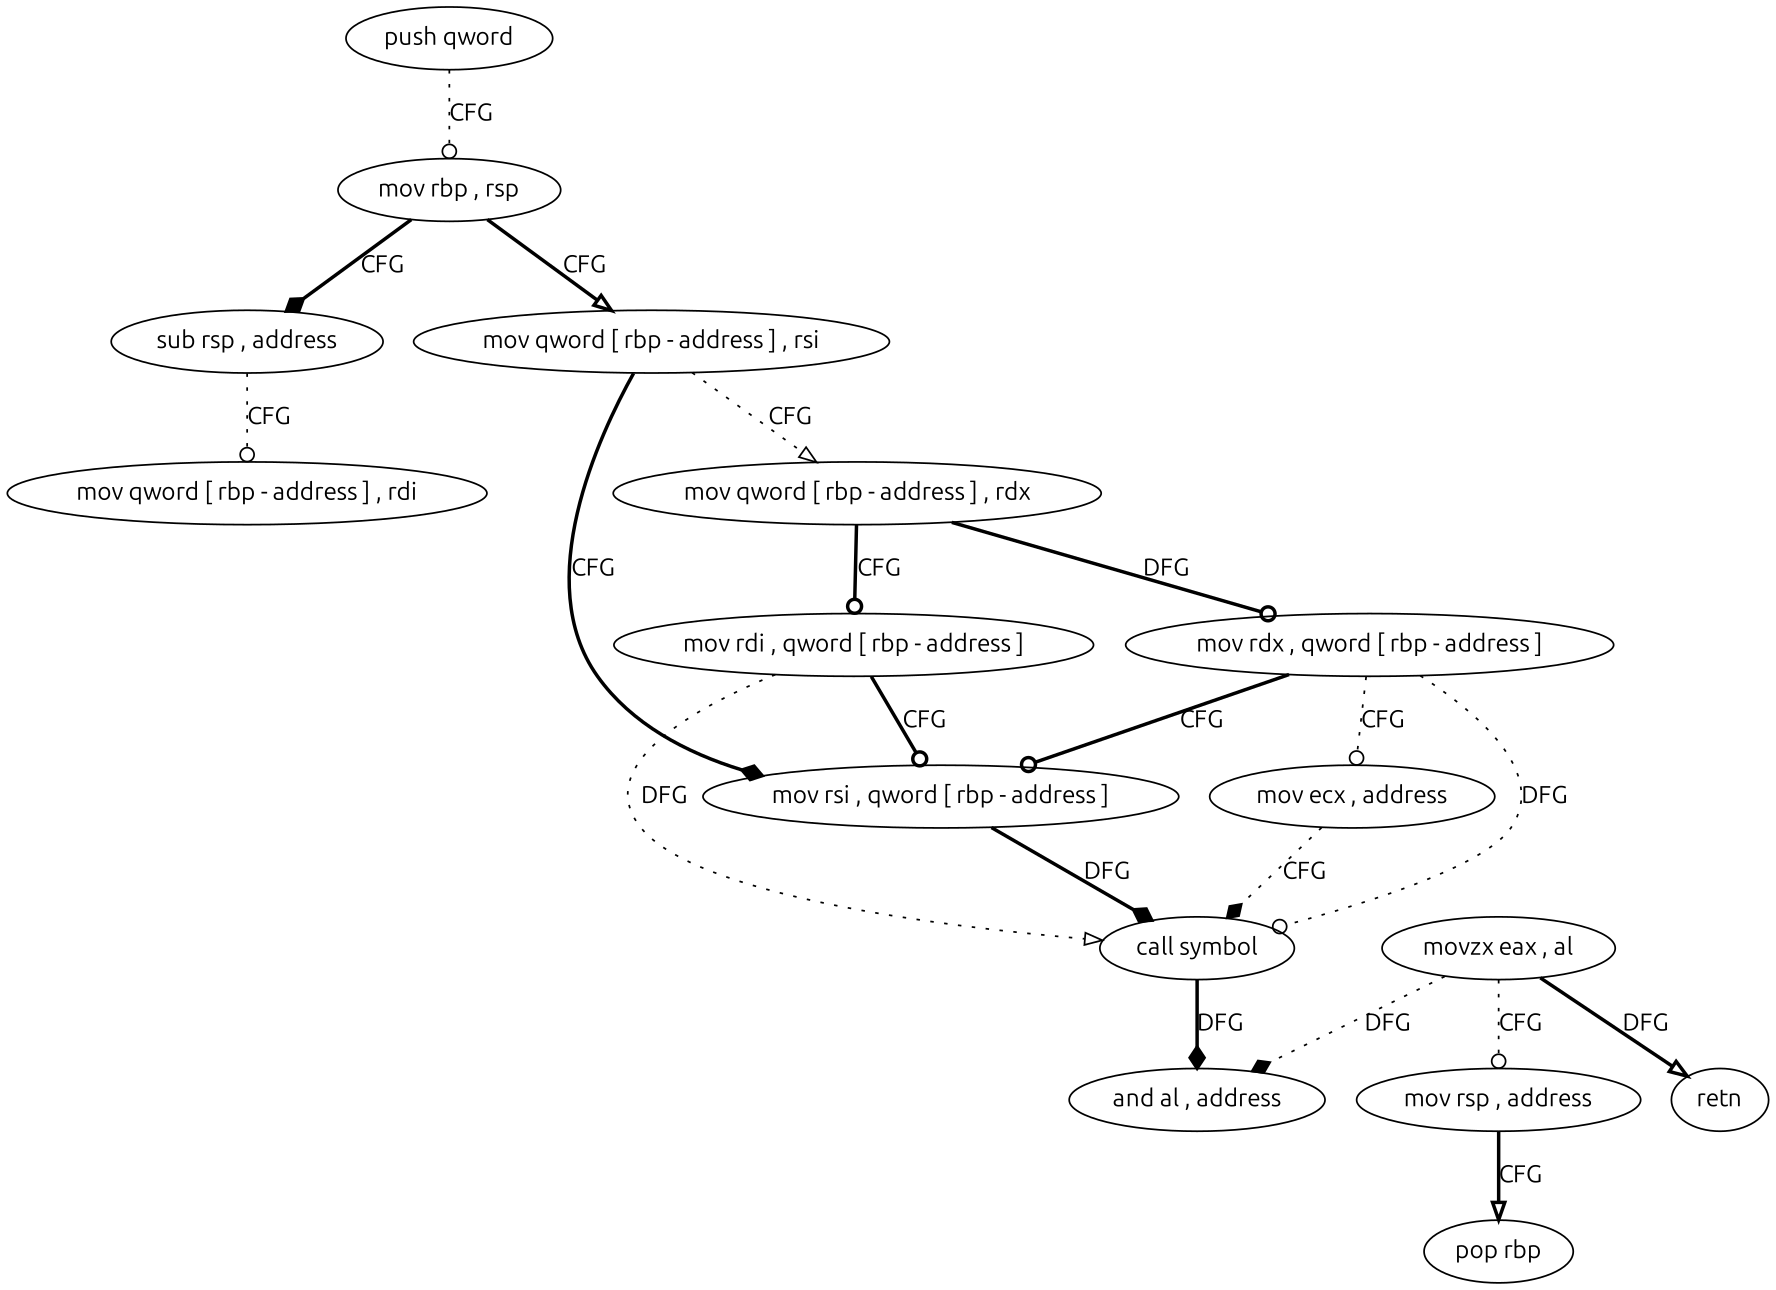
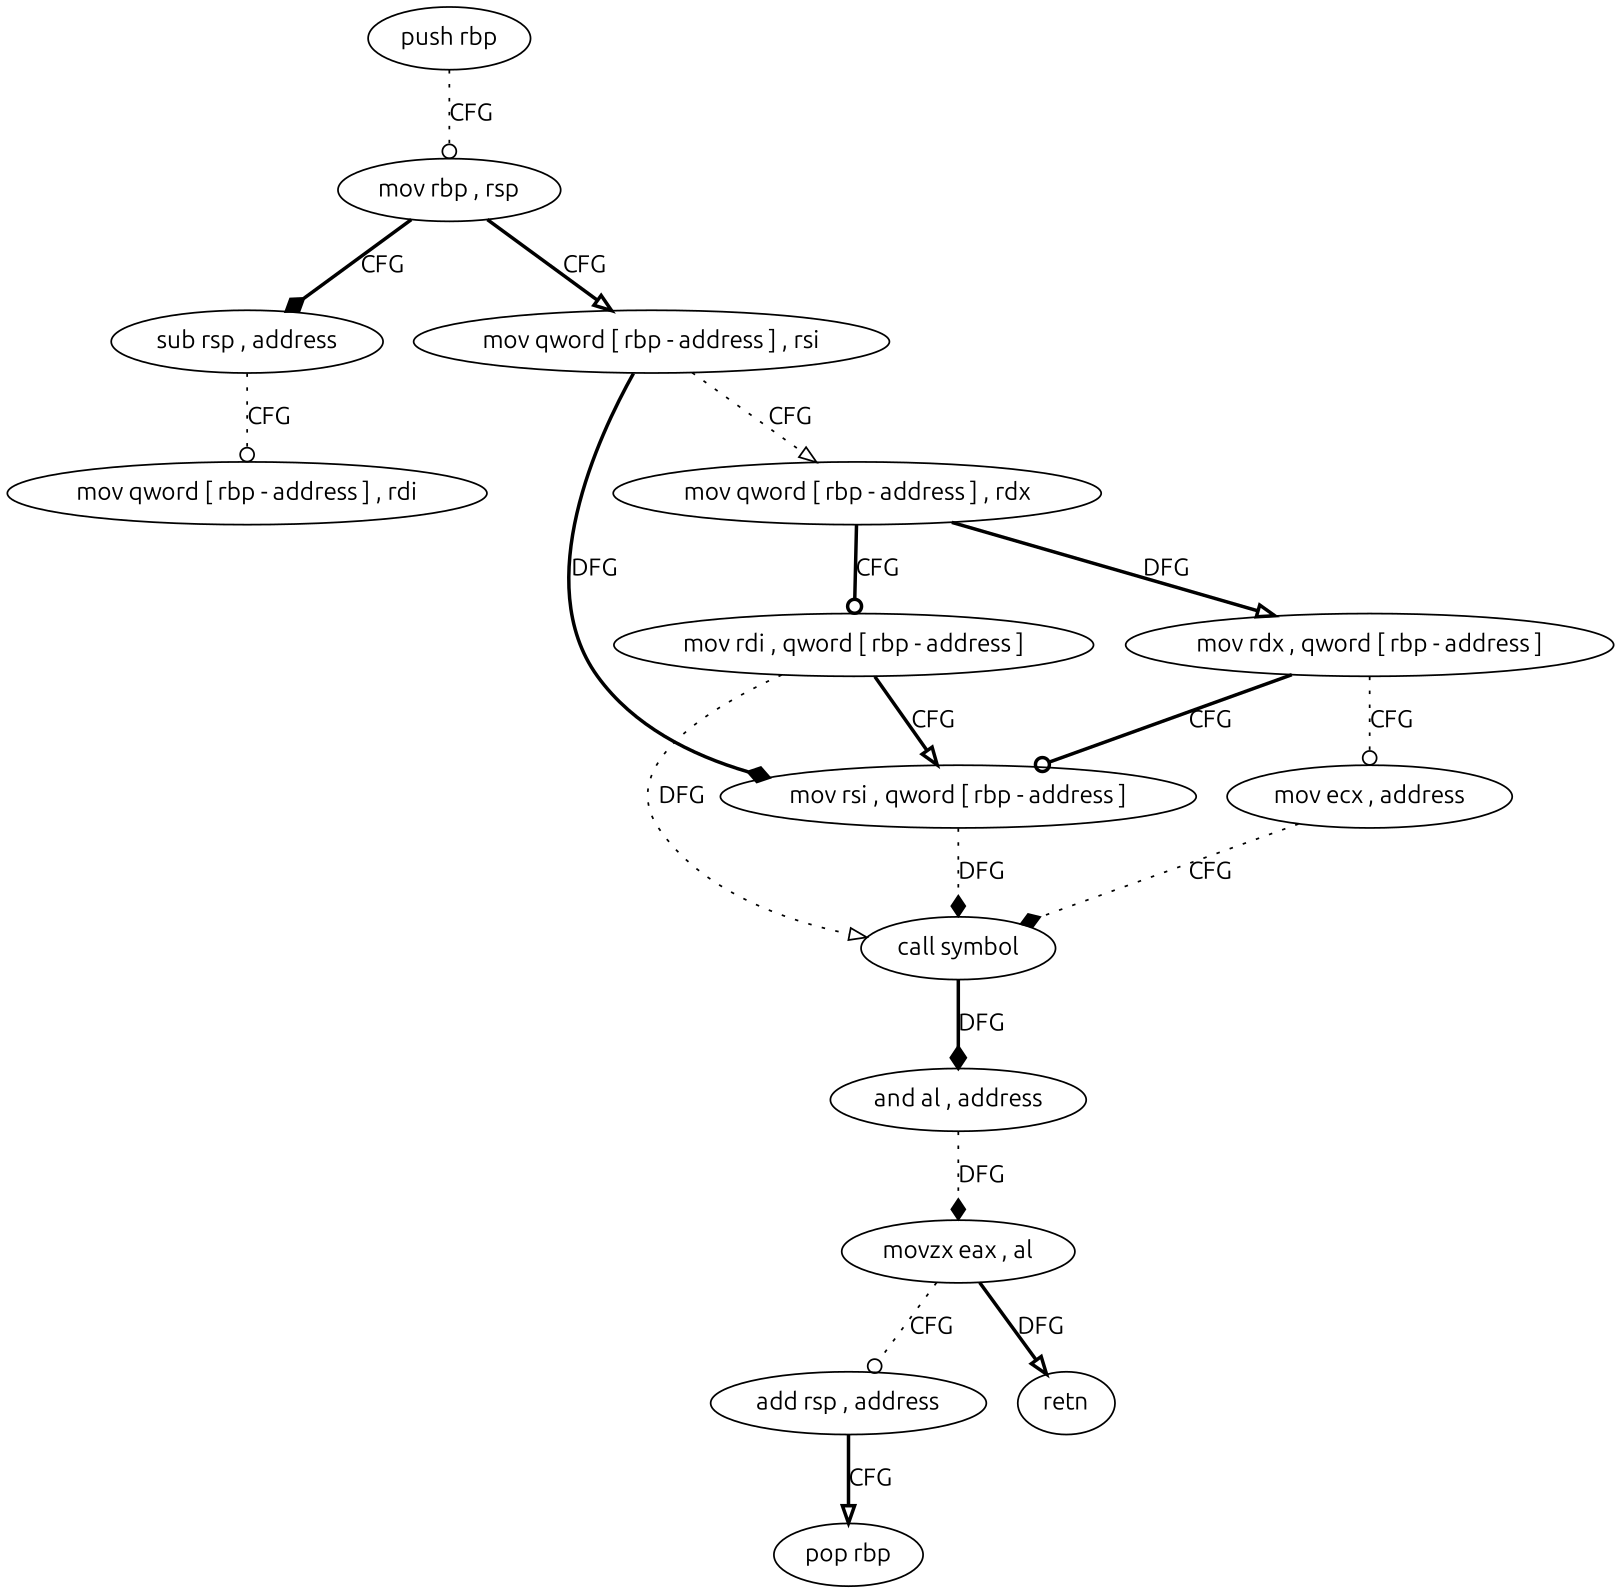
node "push qword": label "push qword" -> "push rbp"
edge "mov qword [ rbp - address ] , rdx" -> "mov rdx , qword [ rbp - address ]": arrowhead odot -> onormal
edge "mov qword [ rbp - address ] , rsi" -> "mov rsi , qword [ rbp - address ]": label "CFG" -> "DFG"
edge "mov rdi , qword [ rbp - address ]" -> "mov rsi , qword [ rbp - address ]": arrowhead odot -> onormal
edge "mov rdx , qword [ rbp - address ]" -> "call symbol": removed, label "DFG"
edge "mov rsi , qword [ rbp - address ]" -> "call symbol": style bold -> dotted
edge "movzx eax , al" -> "and al , address": reversed
node "mov rsp , address": label "mov rsp , address" -> "add rsp , address"
